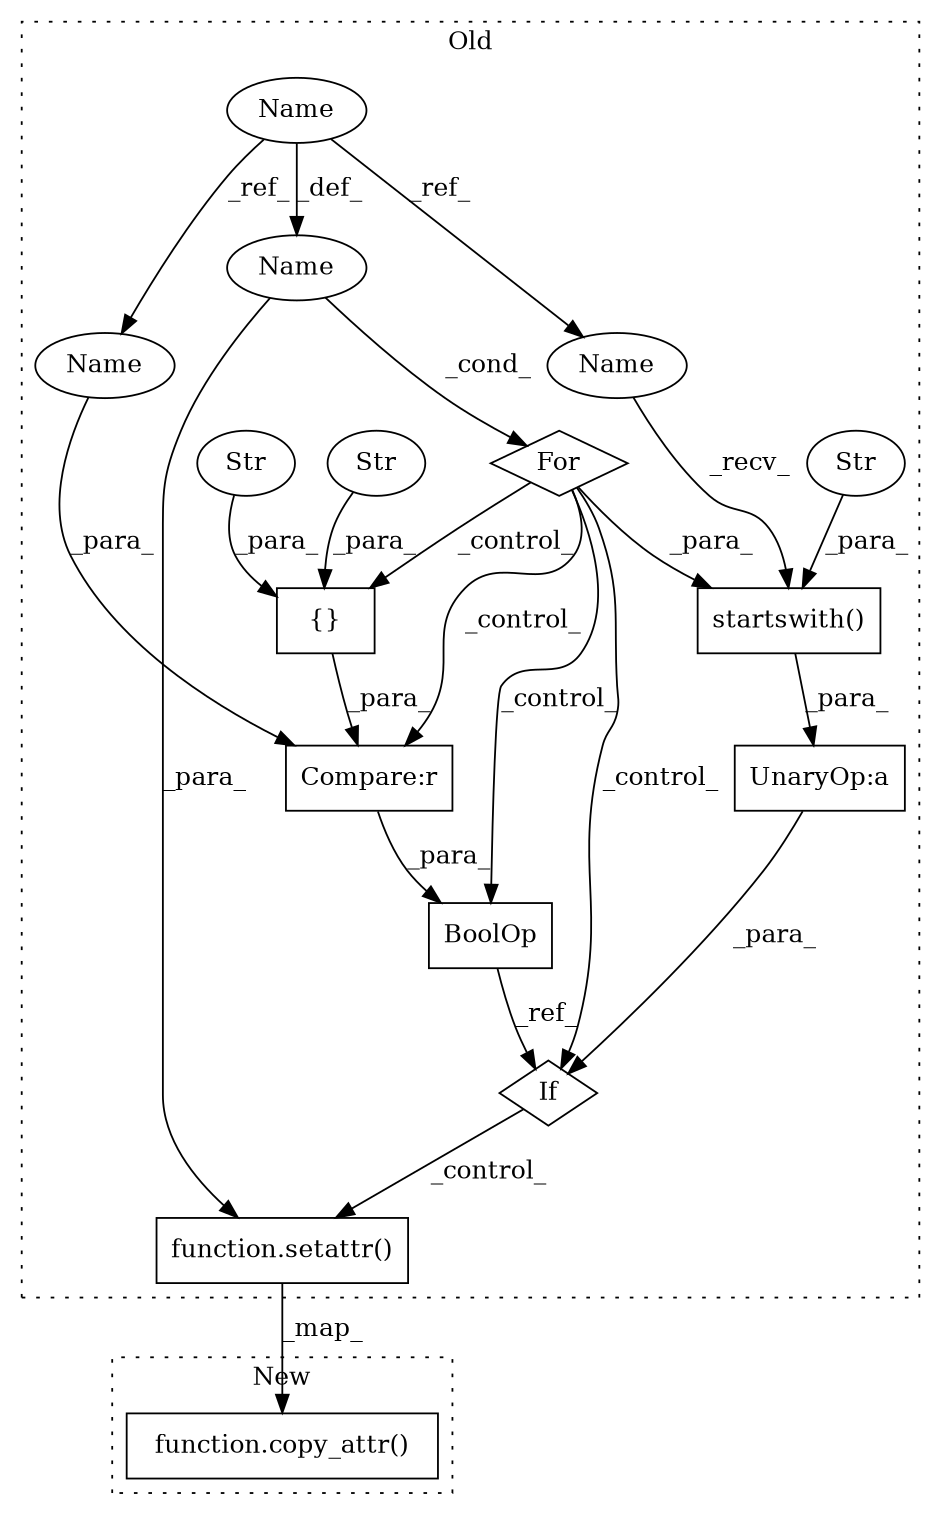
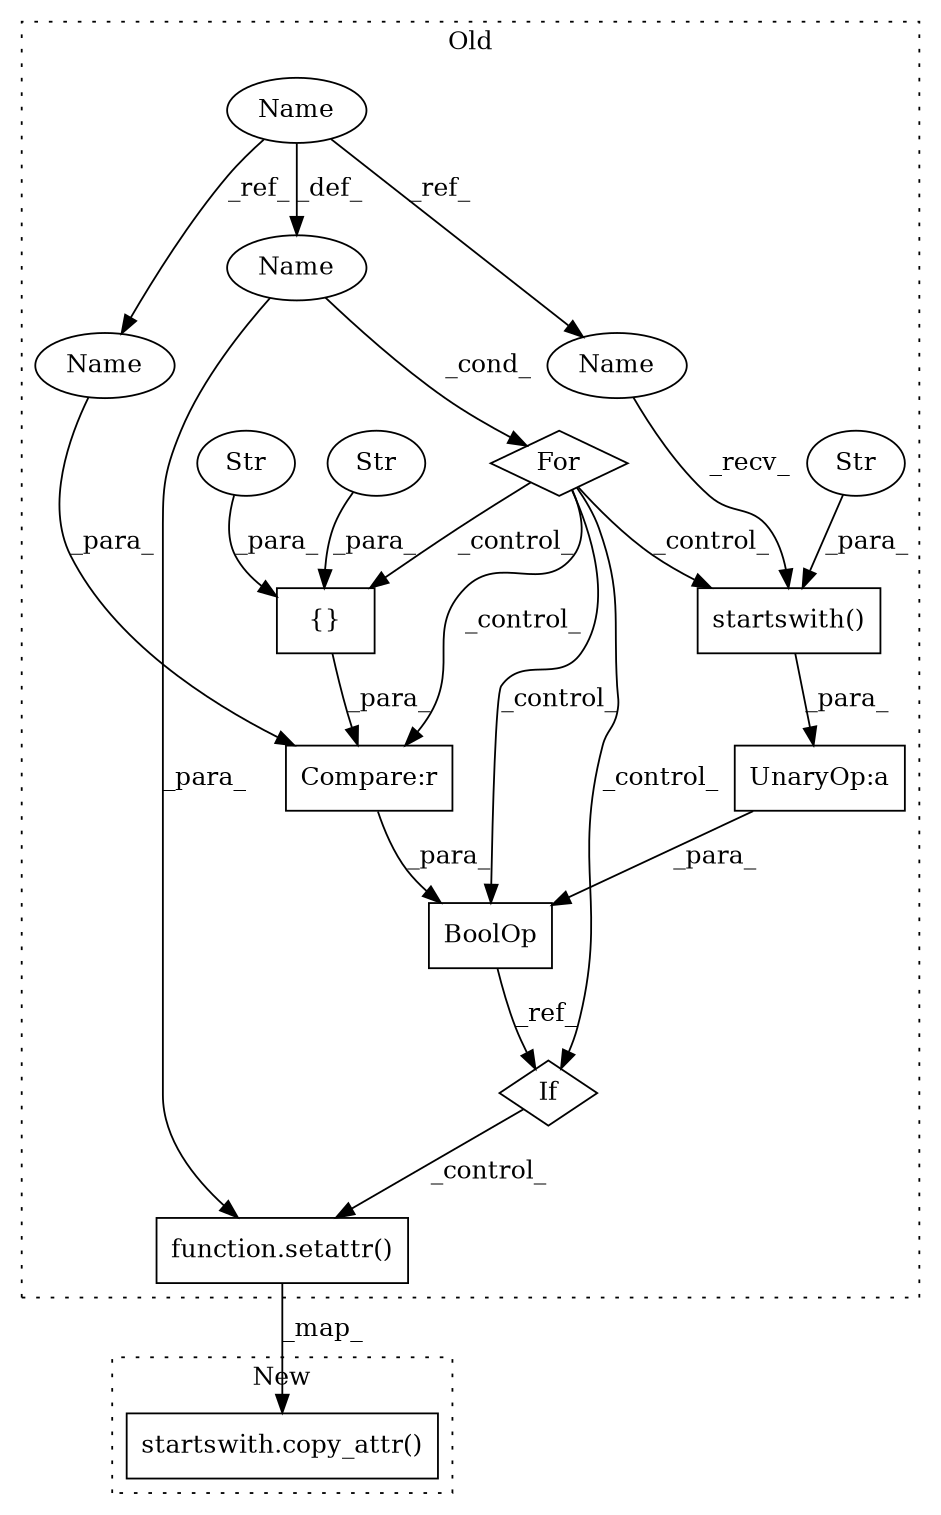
edge "For" -> "startswith()": label "_para_" -> "_control_"
edge "UnaryOp:a" -> "If": now "UnaryOp:a" -> "BoolOp"
node "function.copy_attr()": label "function.copy_attr()" -> "startswith.copy_attr()"
